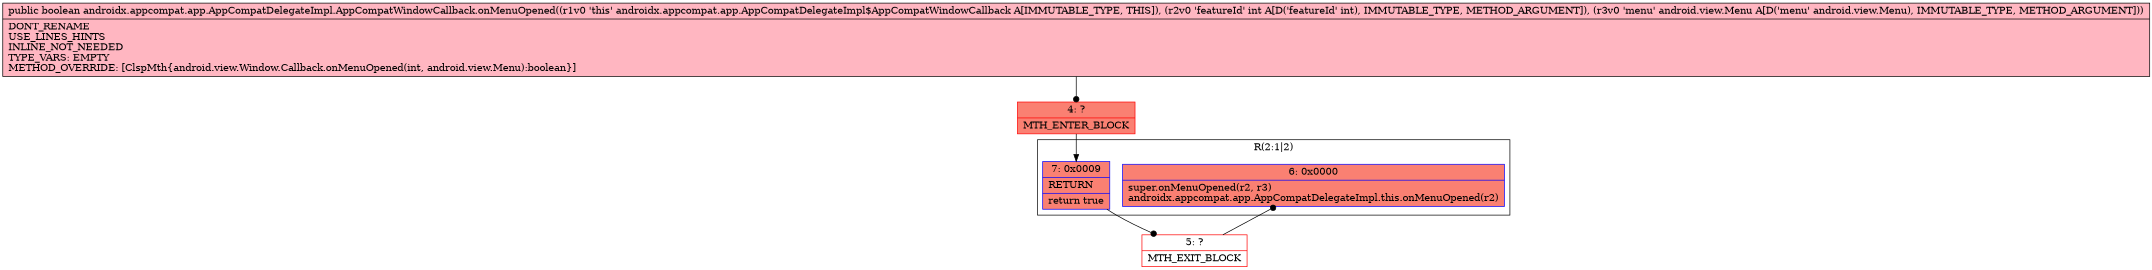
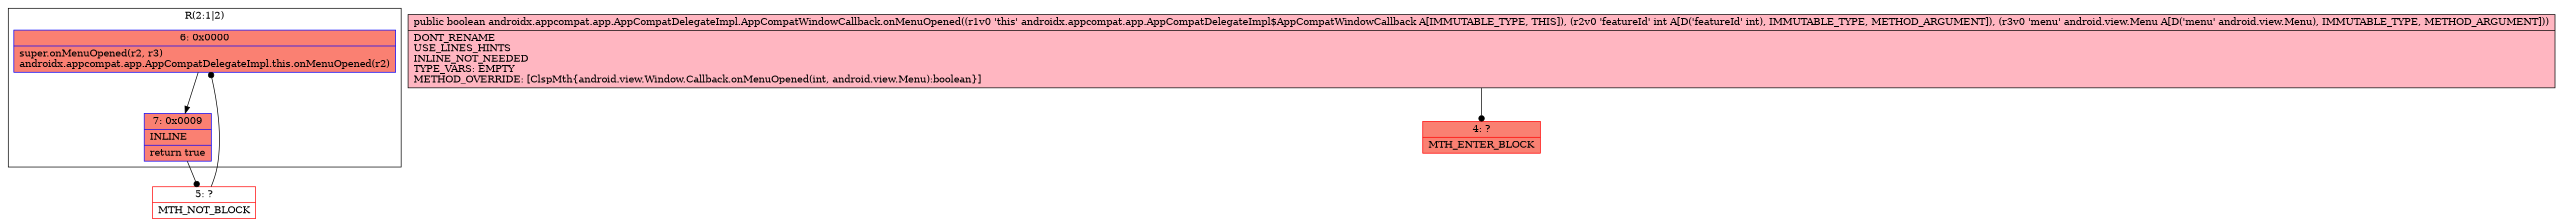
edge "4: ?" -> "7: 0x0009": now "6: 0x0000" -> "7: 0x0009"
node "7: 0x0009": text "RETURN" -> "INLINE"
node "5: ?": text "MTH_EXIT_BLOCK" -> "MTH_NOT_BLOCK"
